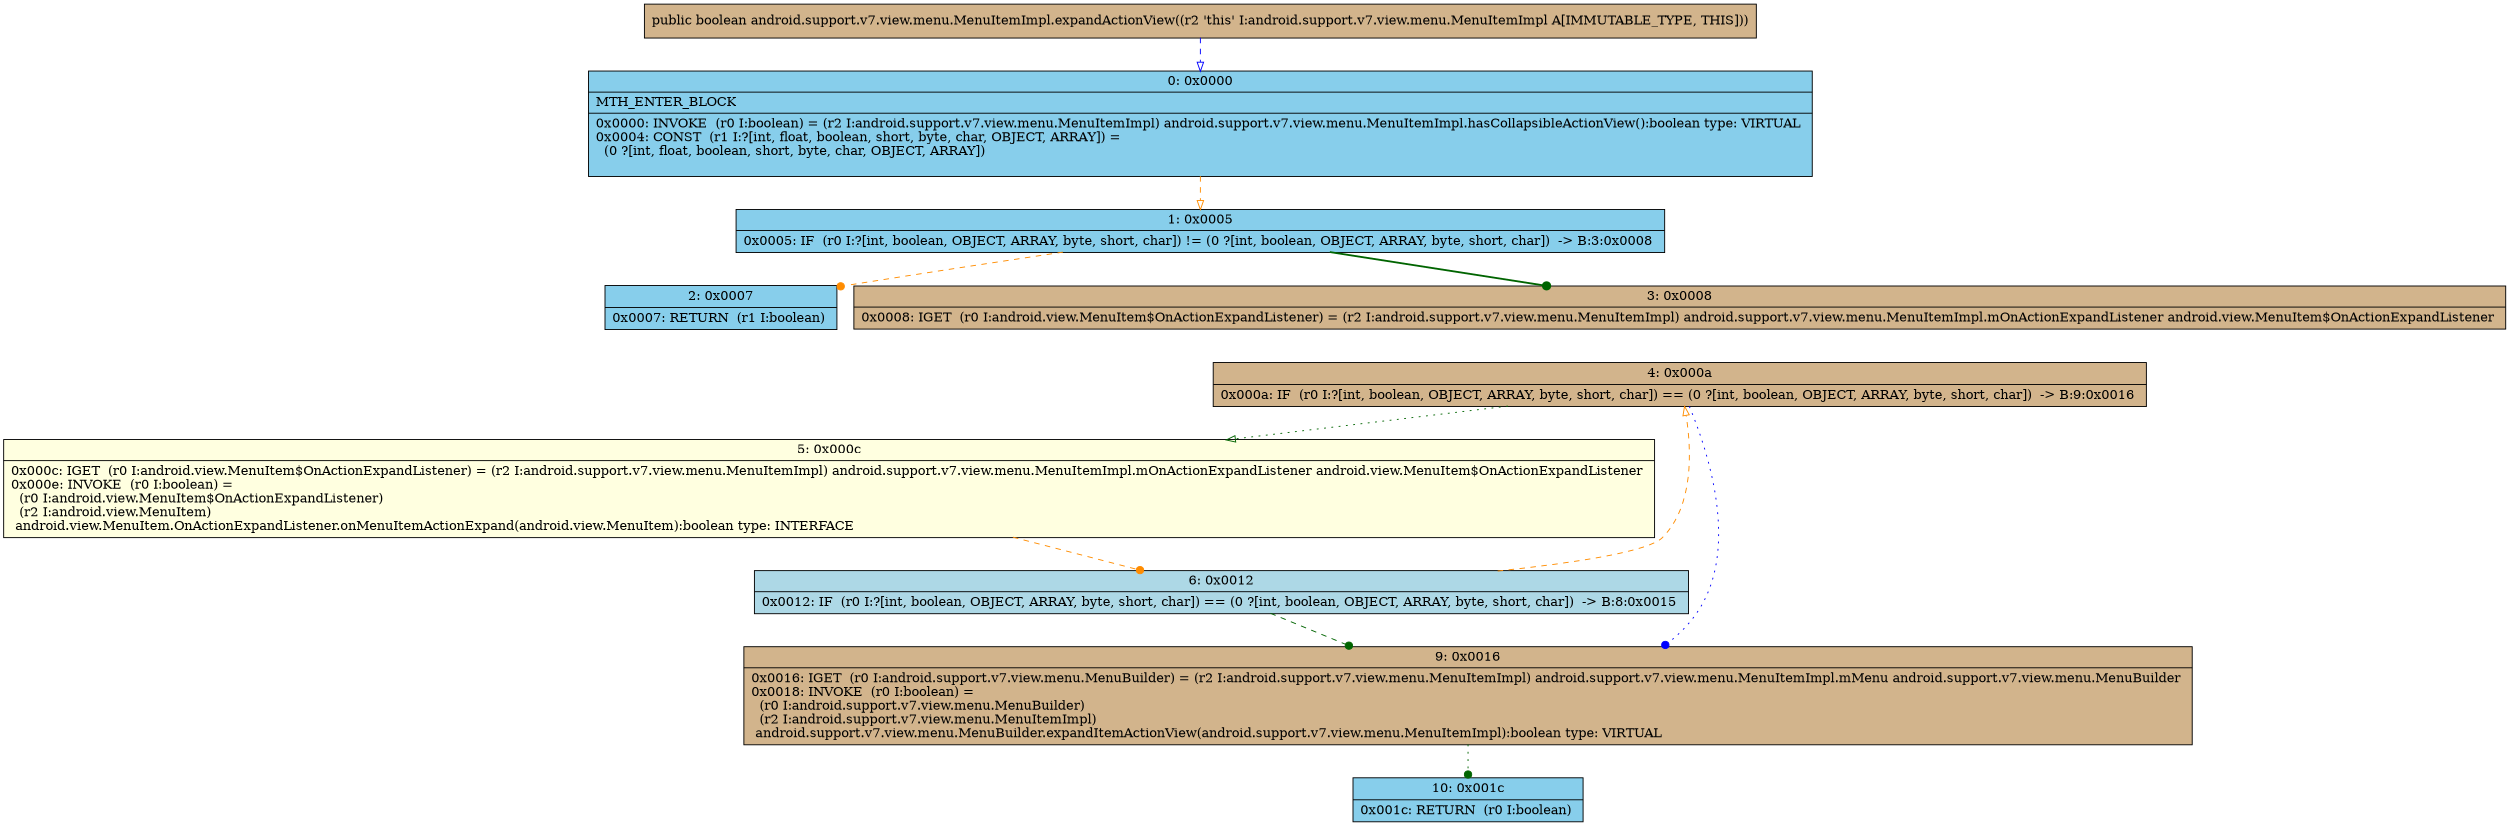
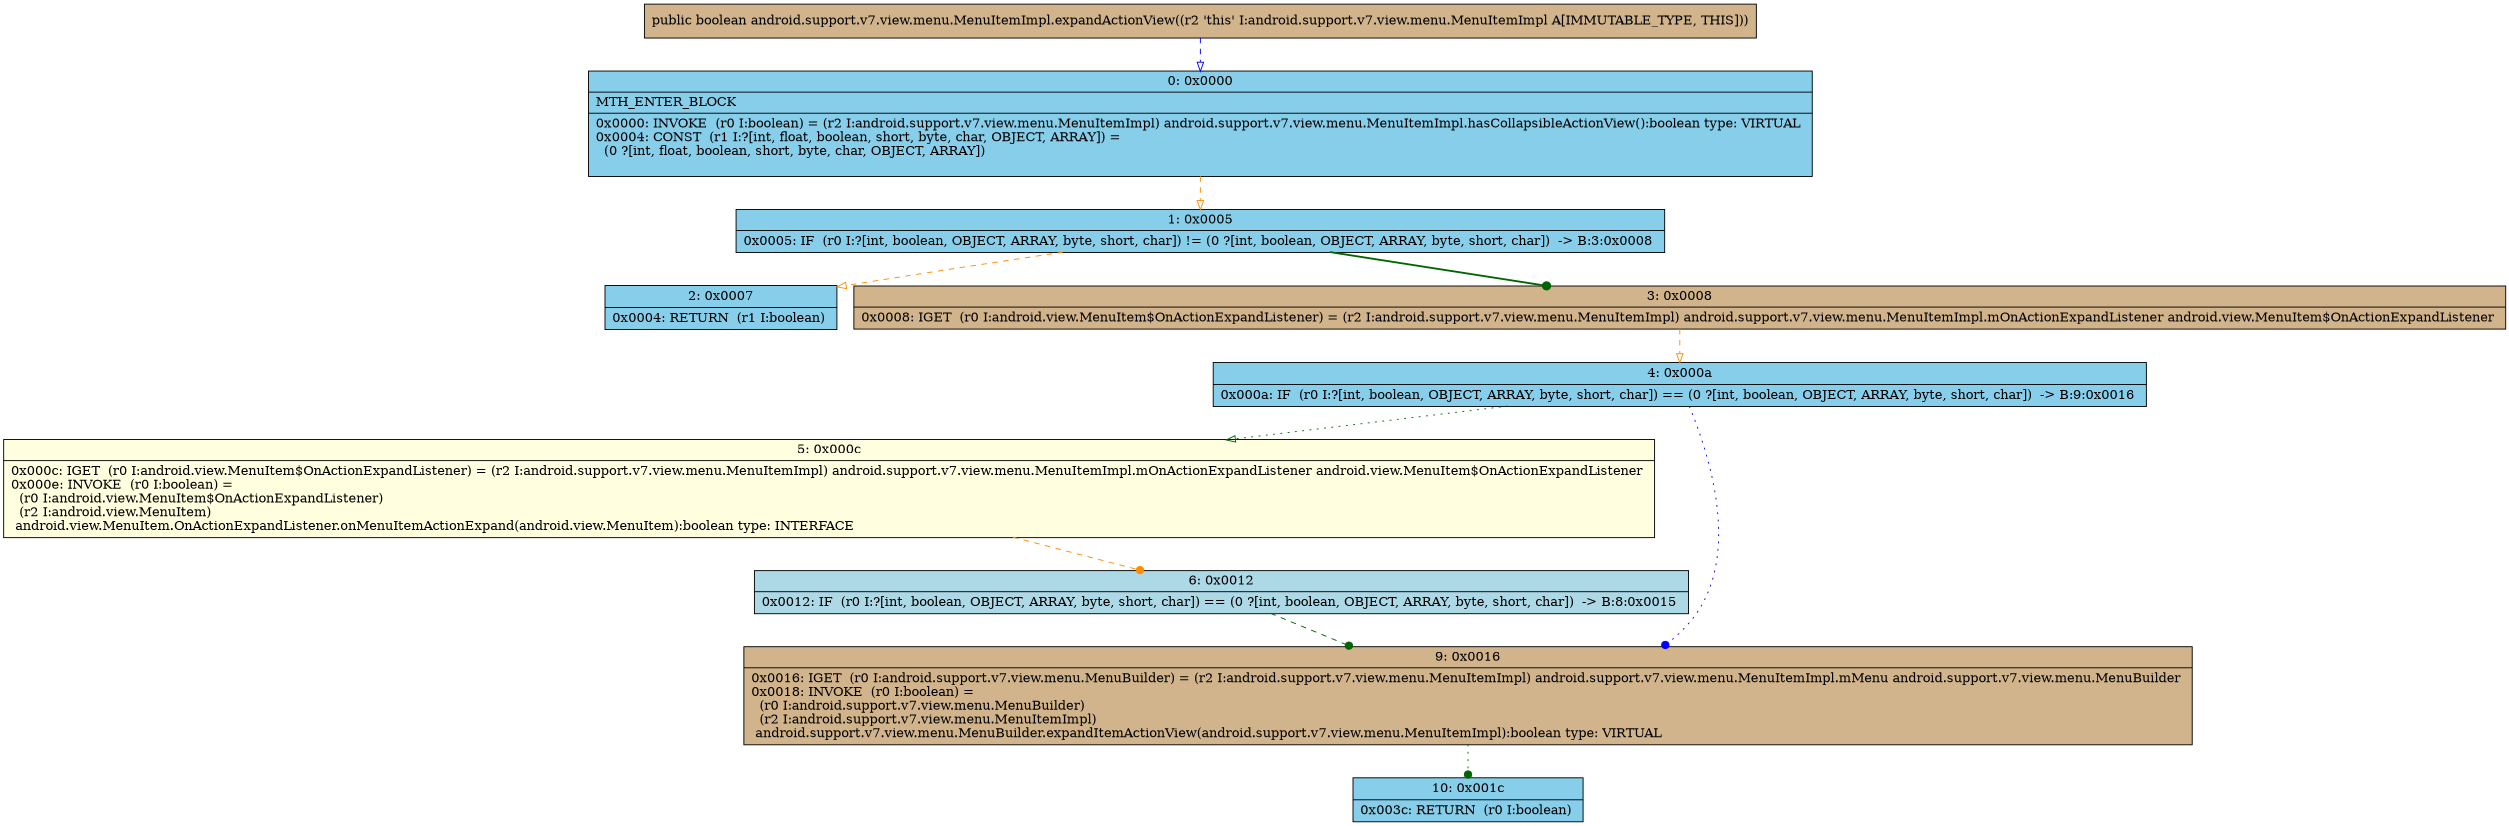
edge "1: 0x0005" -> "2: 0x0007": arrowhead dot -> onormal
node "2: 0x0007": text "0x0007: RETURN  (r1 I:boolean)" -> "0x0004: RETURN  (r1 I:boolean)"
node "4: 0x000a": fillcolor tan -> skyblue
edge "6: 0x0012" -> "4: 0x000a": now "3: 0x0008" -> "4: 0x000a"
node "10: 0x001c": text "0x001c: RETURN  (r0 I:boolean)" -> "0x003c: RETURN  (r0 I:boolean)"
